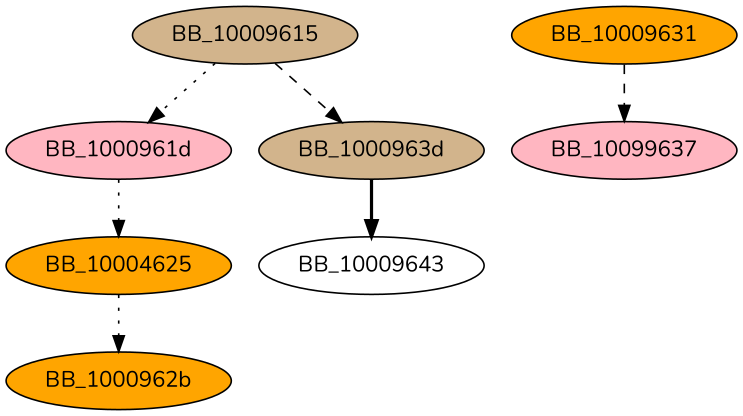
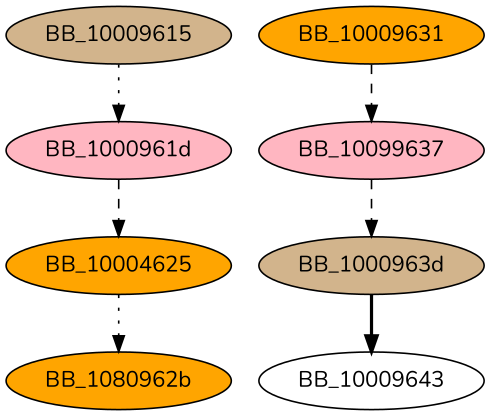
edge "BB_10009615" -> "BB_1000963d": now "BB_10099637" -> "BB_1000963d"
edge "BB_1000961d" -> "BB_10004625": style dotted -> dashed
node "BB_1000962b": label "BB_1000962b" -> "BB_1080962b"
